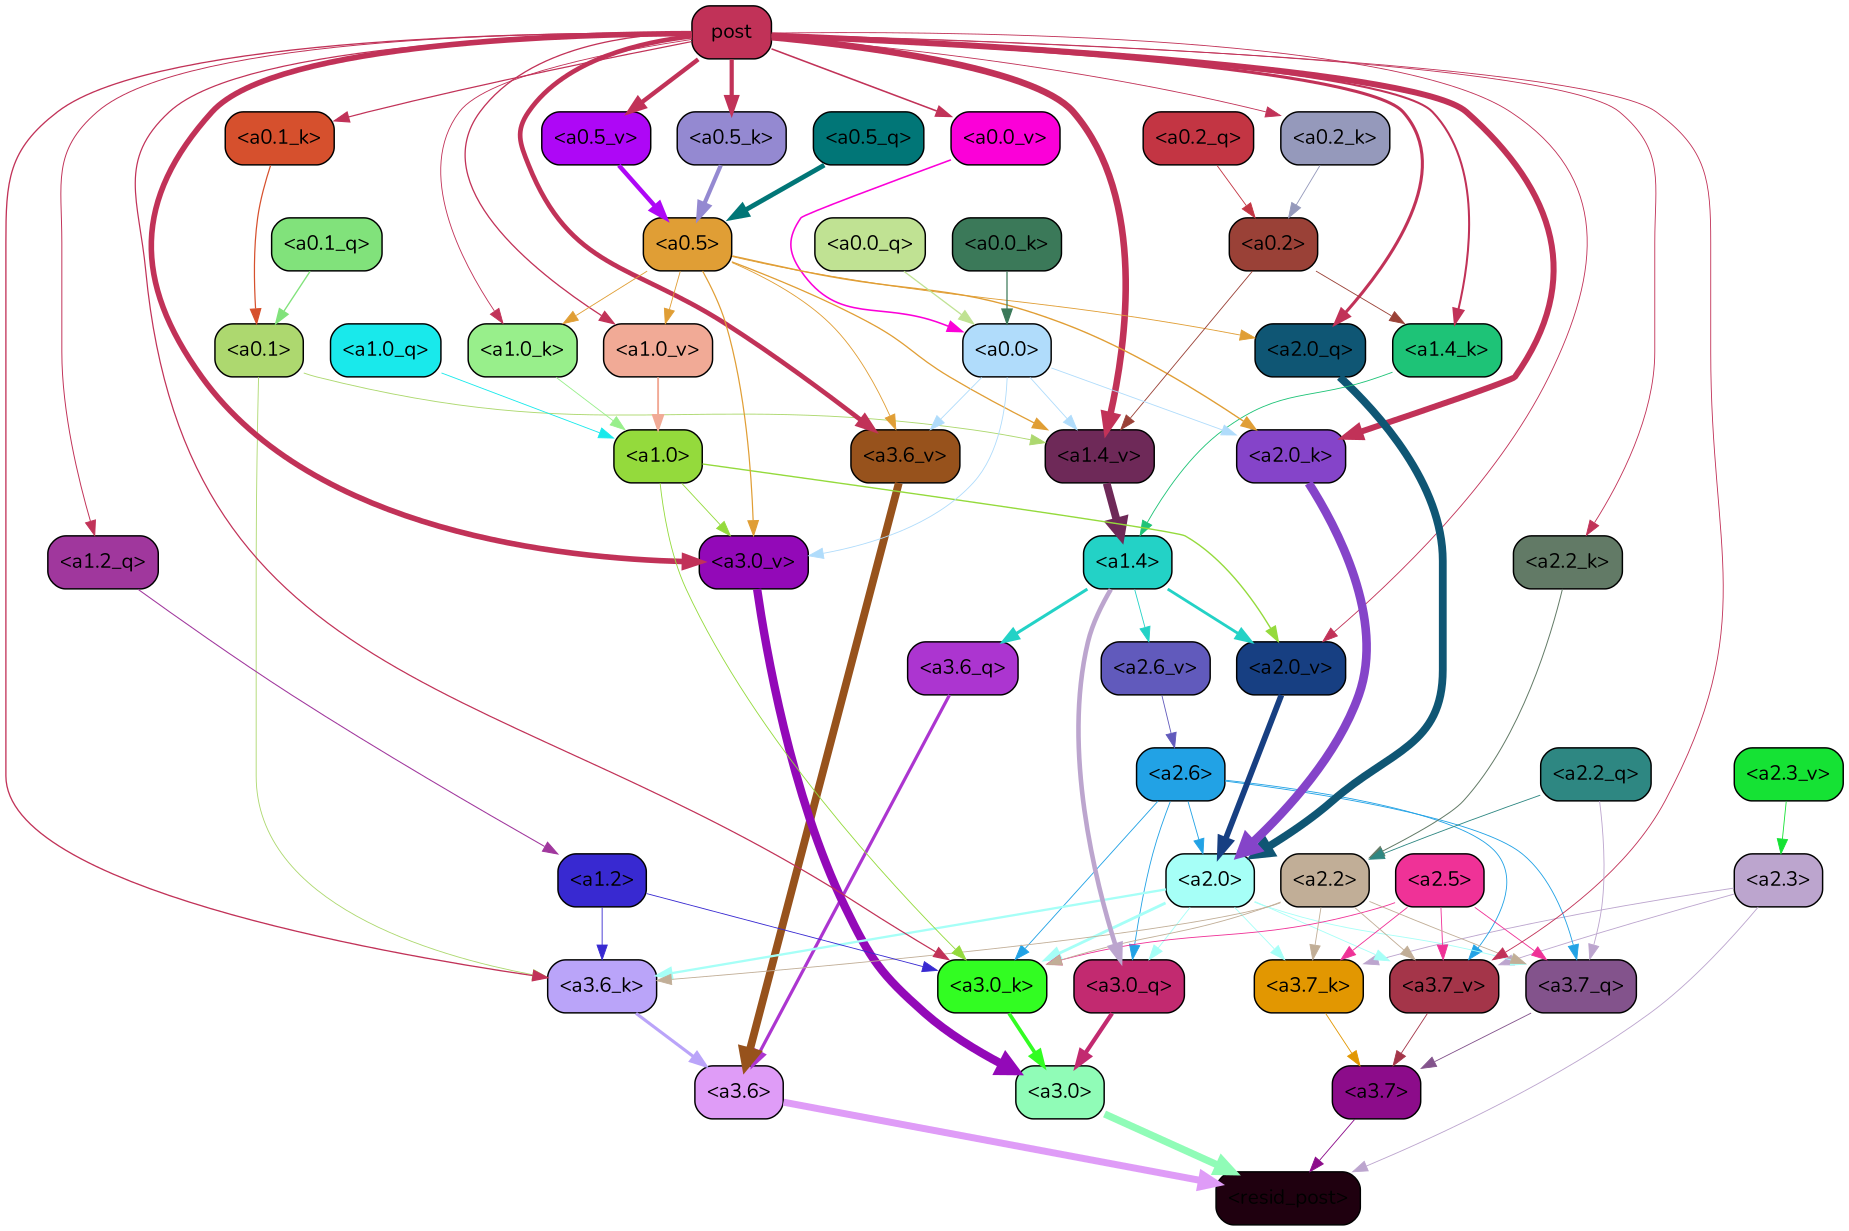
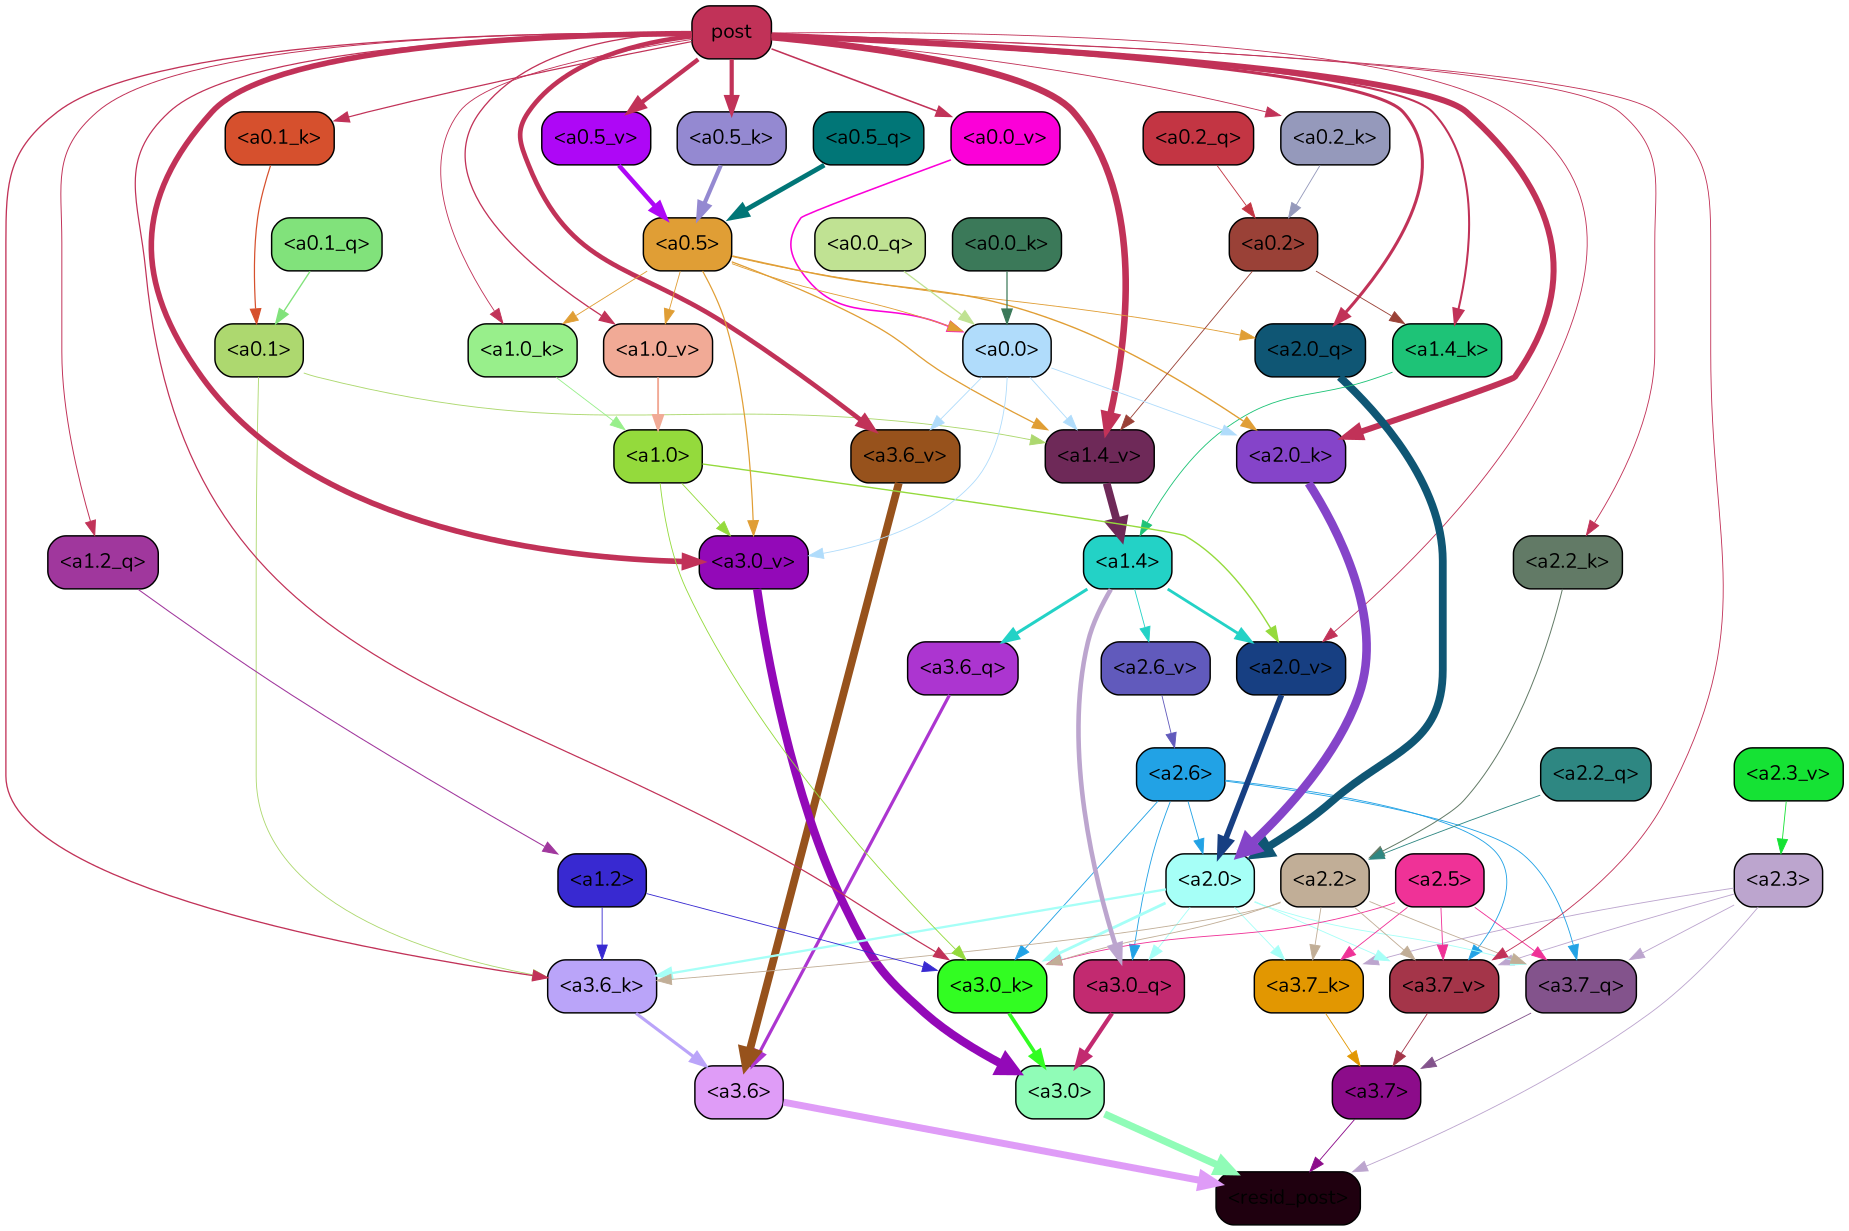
edge "<a0.5>" -> "<a3.6_v>": now "<a0.5>" -> "<a0.0>"
node "<a1.0_q>": removed
edge "<a2.2_q>" -> "<a3.7_q>": now "<a2.3>" -> "<a3.7_q>"
